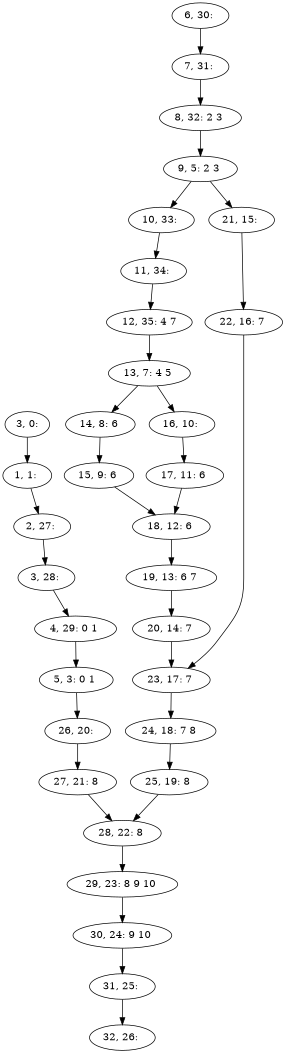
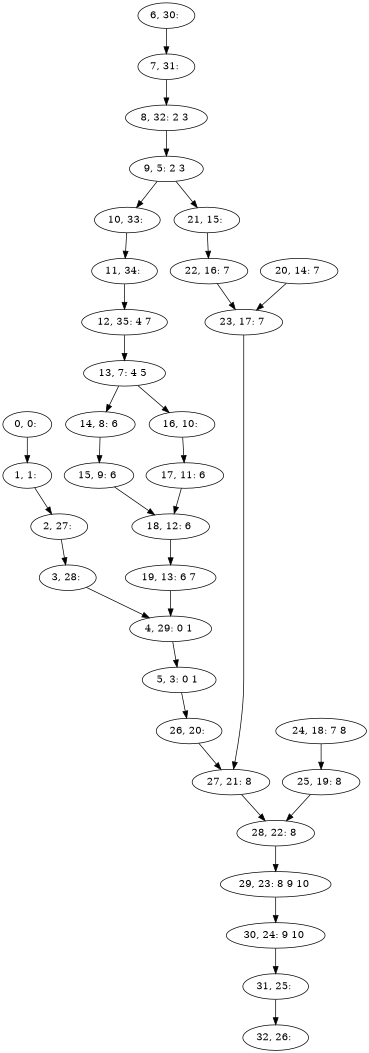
node "3, 0:": label "3, 0:" -> "0, 0:"
edge "19, 13: 6 7" -> "20, 14: 7": now "19, 13: 6 7" -> "4, 29: 0 1"
edge "23, 17: 7" -> "24, 18: 7 8": now "23, 17: 7" -> "27, 21: 8"
